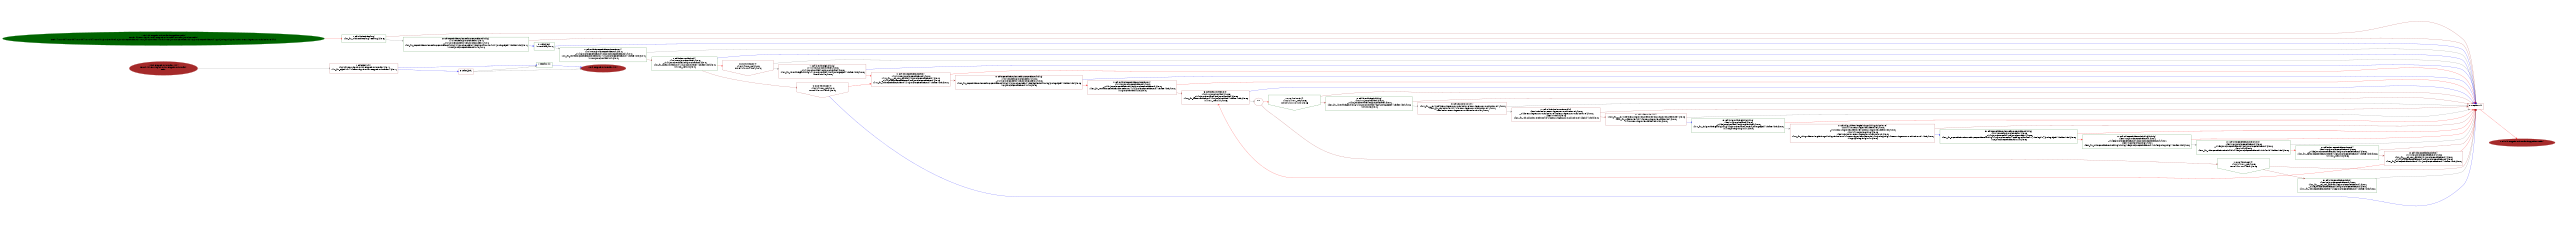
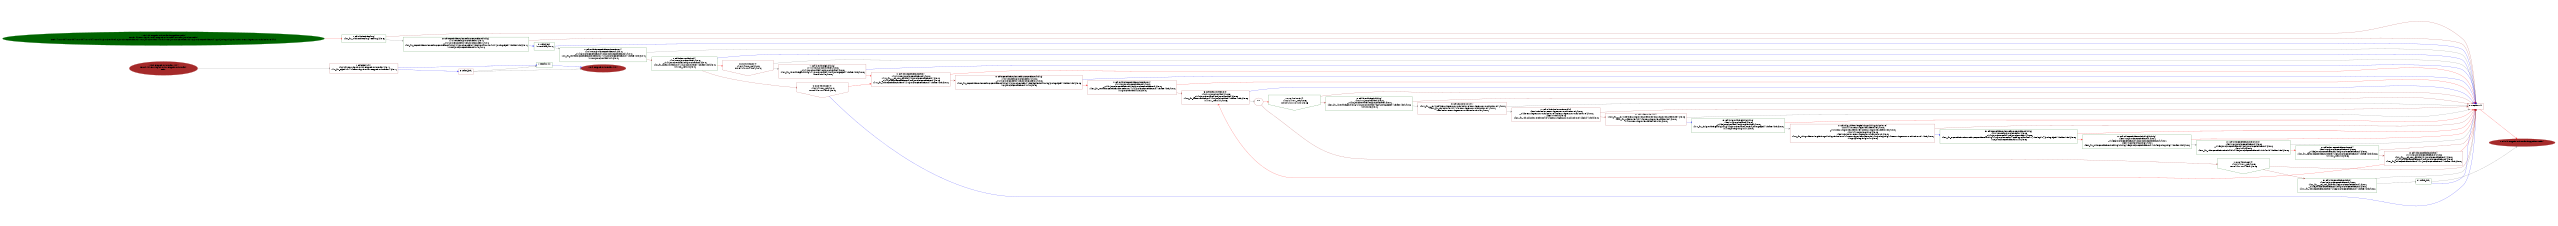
node "31:  method_body": added
